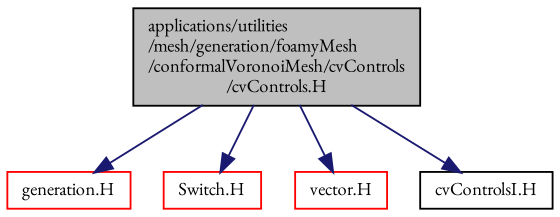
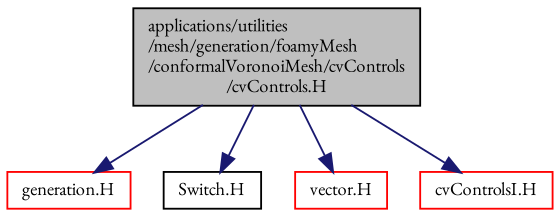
node "Switch.H": color red -> black
node "cvControlsI.H": color black -> red
